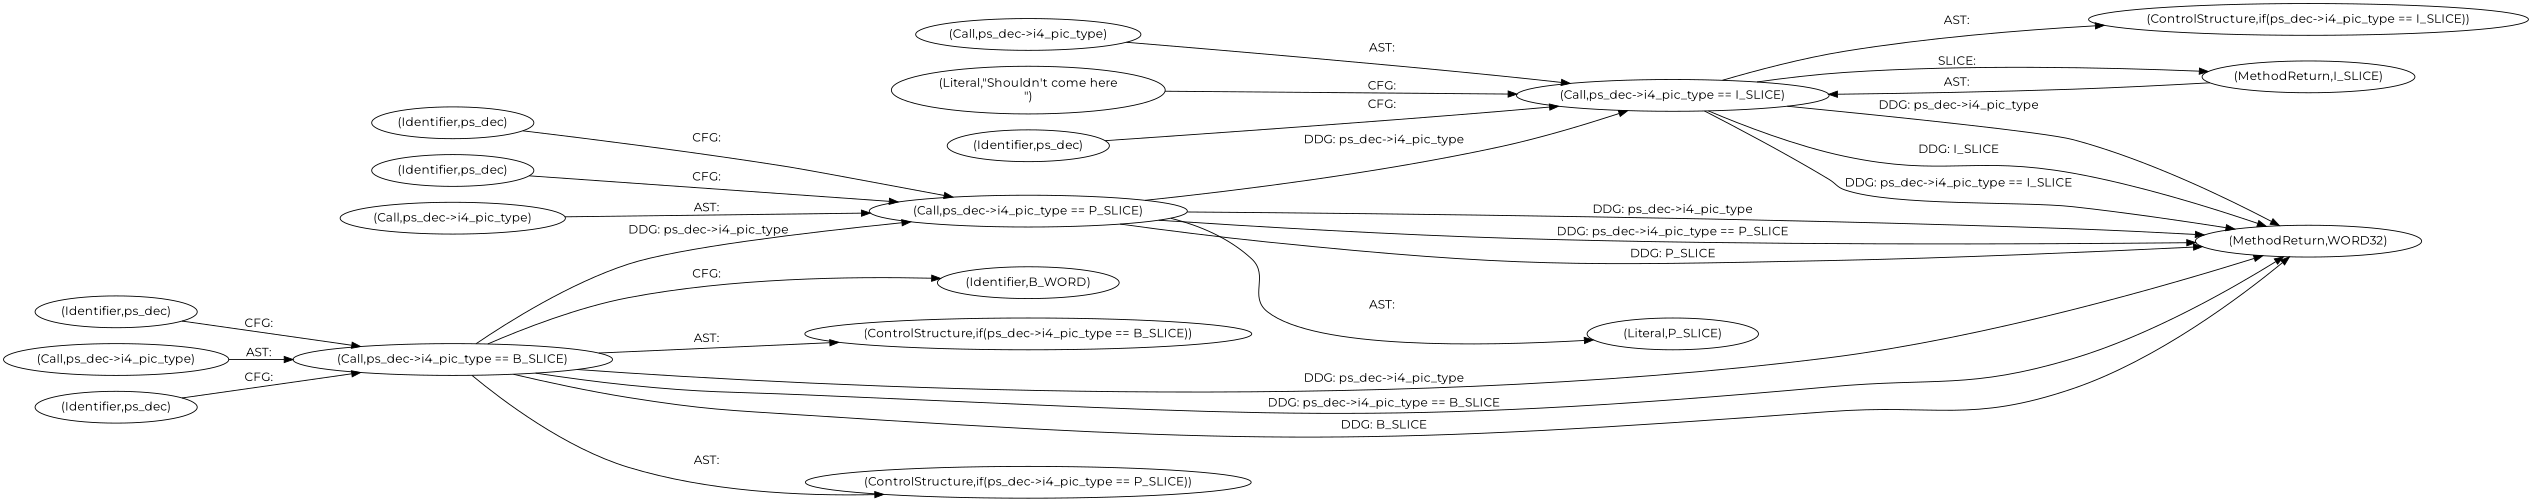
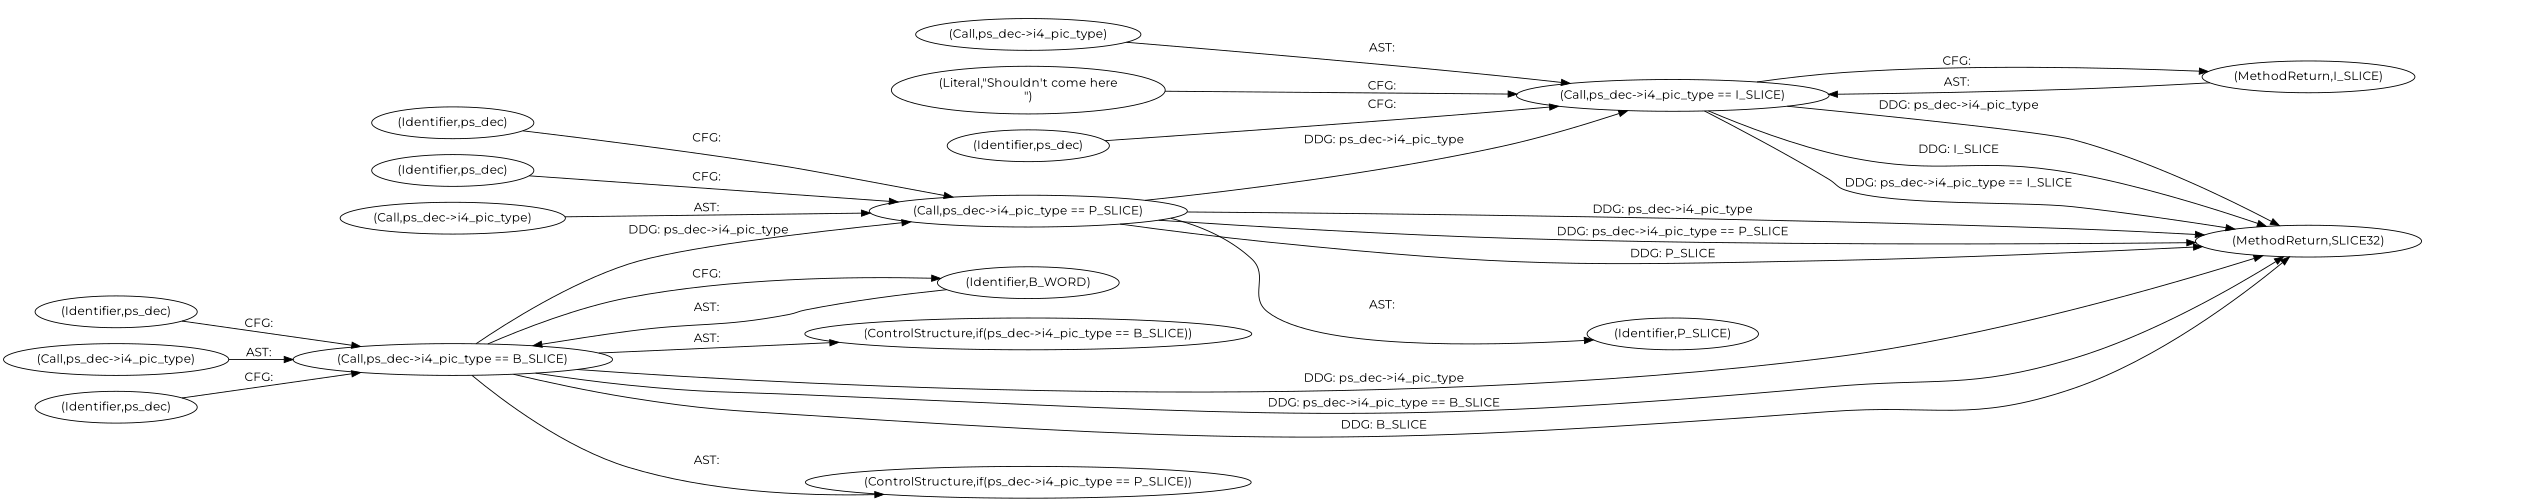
node "(ControlStructure,if(ps_dec->i4_pic_type == I_SLICE))": removed
edge "(Call,ps_dec->i4_pic_type == I_SLICE)" -> "(MethodReturn,I_SLICE)": label "SLICE: " -> "CFG: "
node "(MethodReturn,WORD32)": label "(MethodReturn,WORD32)" -> "(MethodReturn,SLICE32)"
edge "(Identifier,B_WORD)" -> "(Call,ps_dec->i4_pic_type == B_SLICE)": added, label "AST:"
node "(Literal,P_SLICE)": label "(Literal,P_SLICE)" -> "(Identifier,P_SLICE)"
